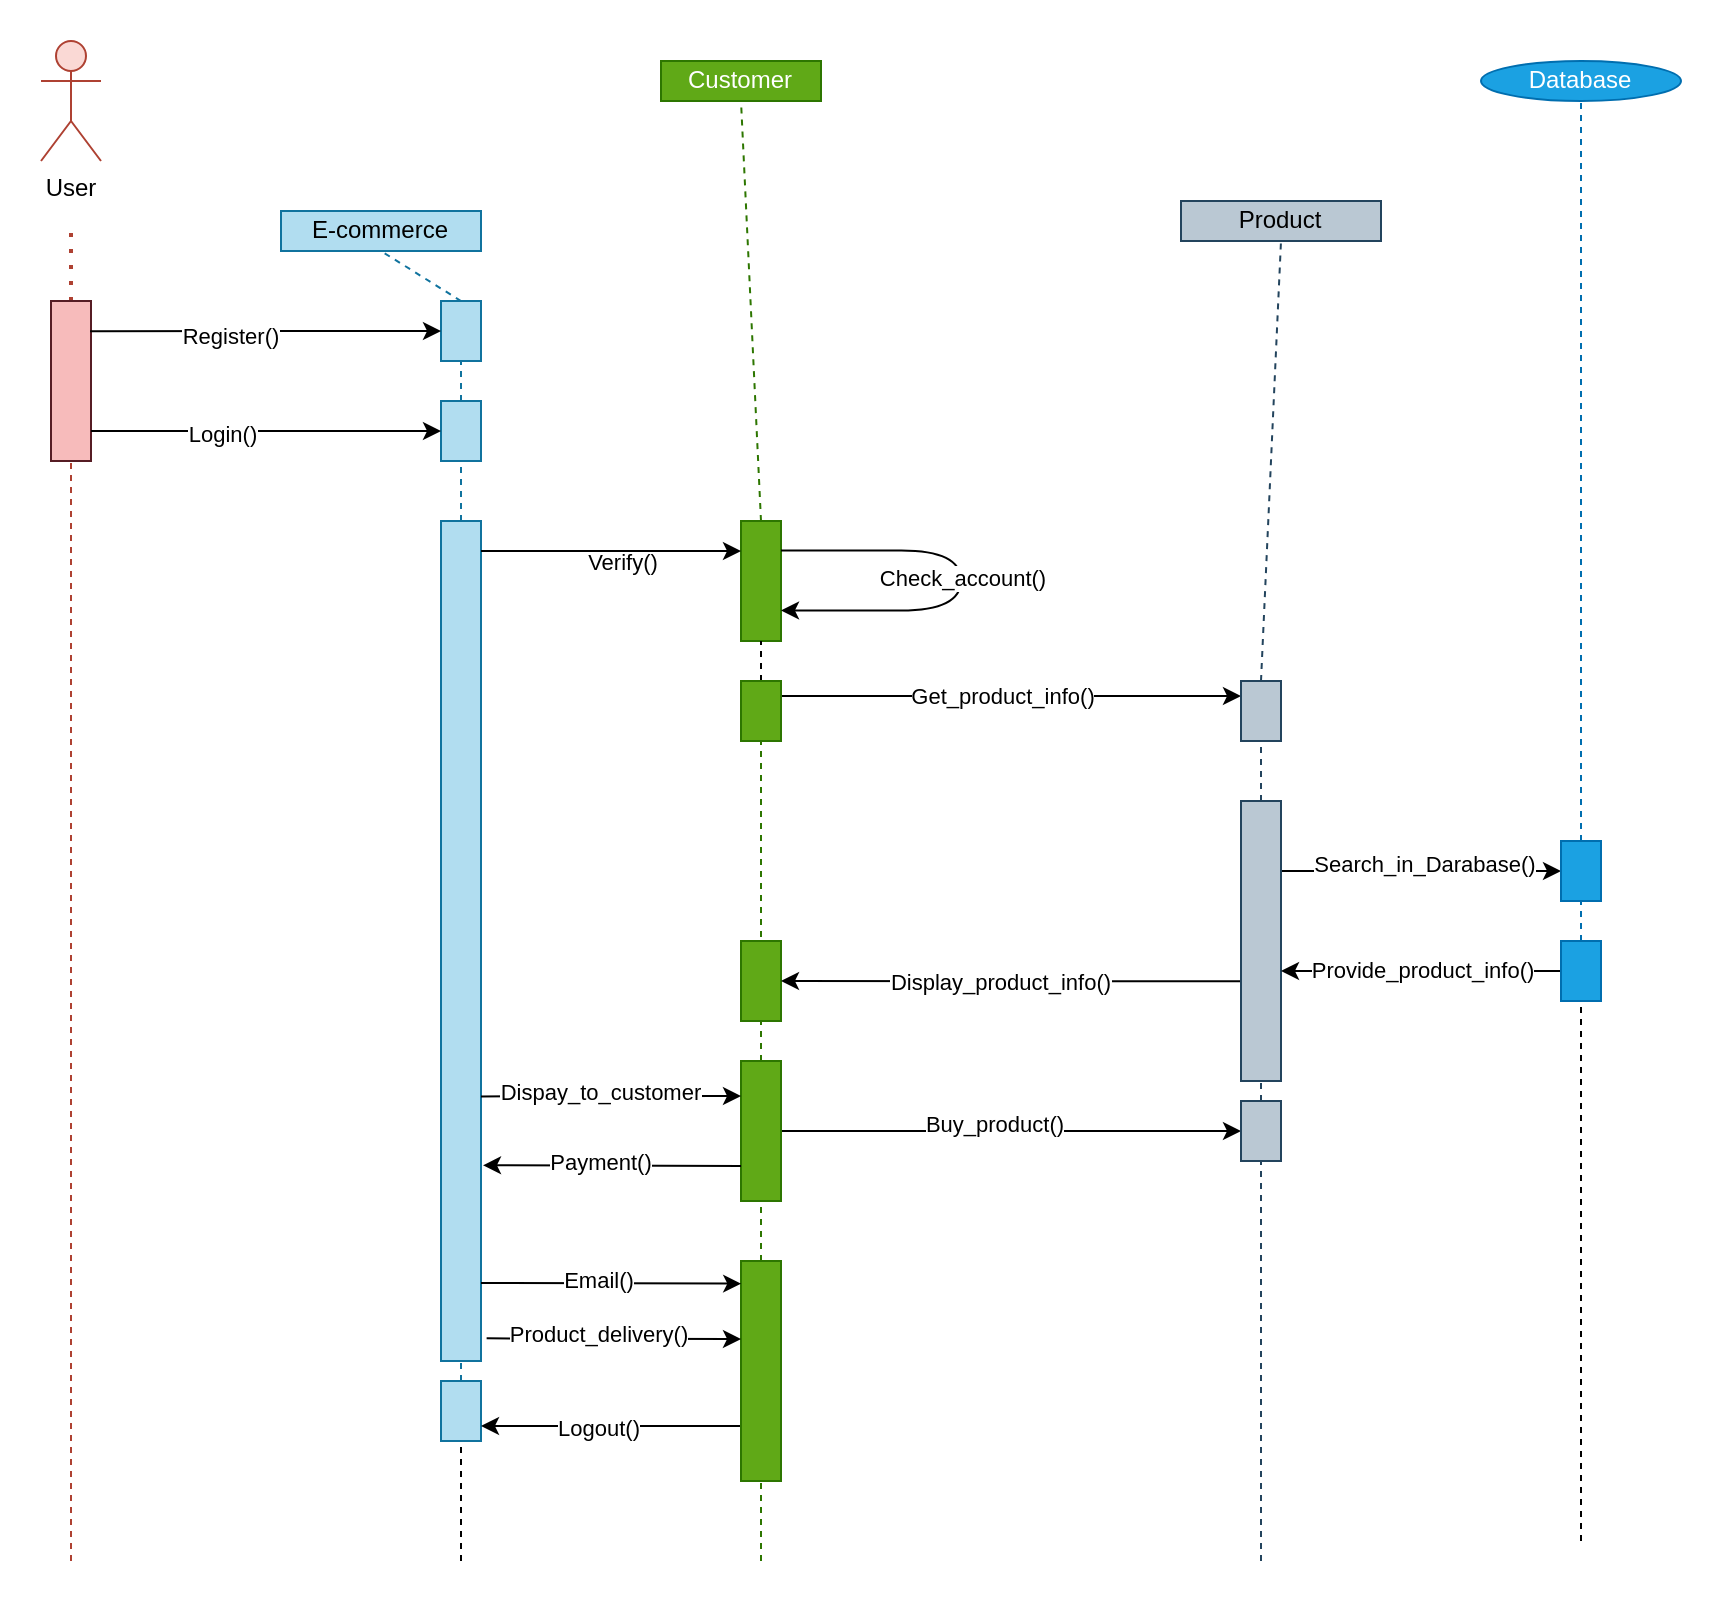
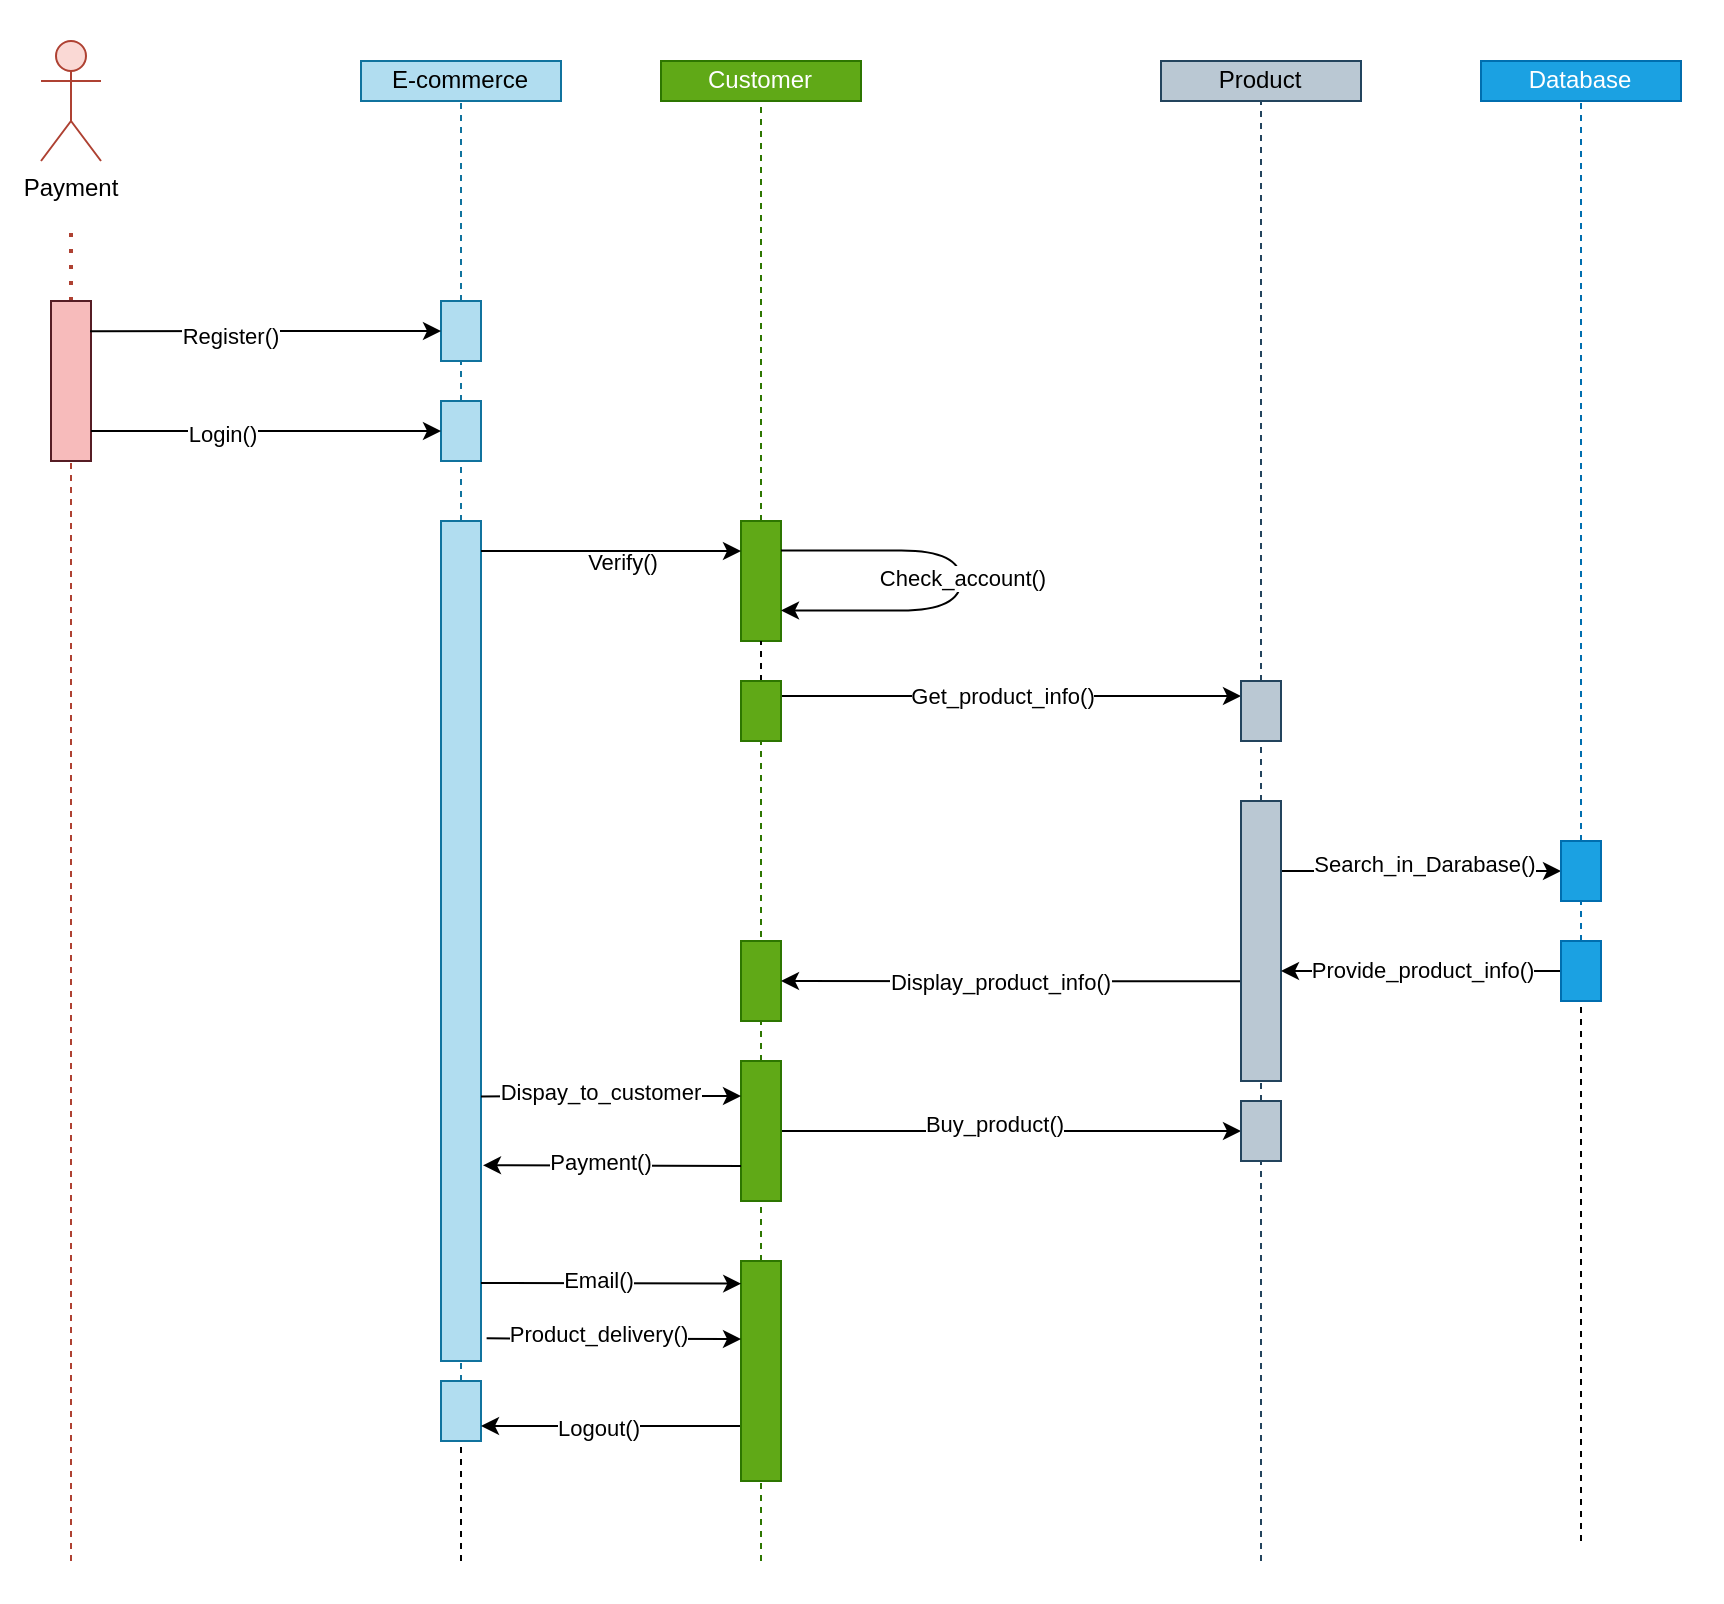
node "Customer": size 160x40 -> 200x40
node "Database": shape ellipse -> rectangle
node "User": label "User" -> "Payment"
node "Product": moved (1281, 221) -> (1261, 81)
node "E-commerce": moved (381, 231) -> (461, 81)
